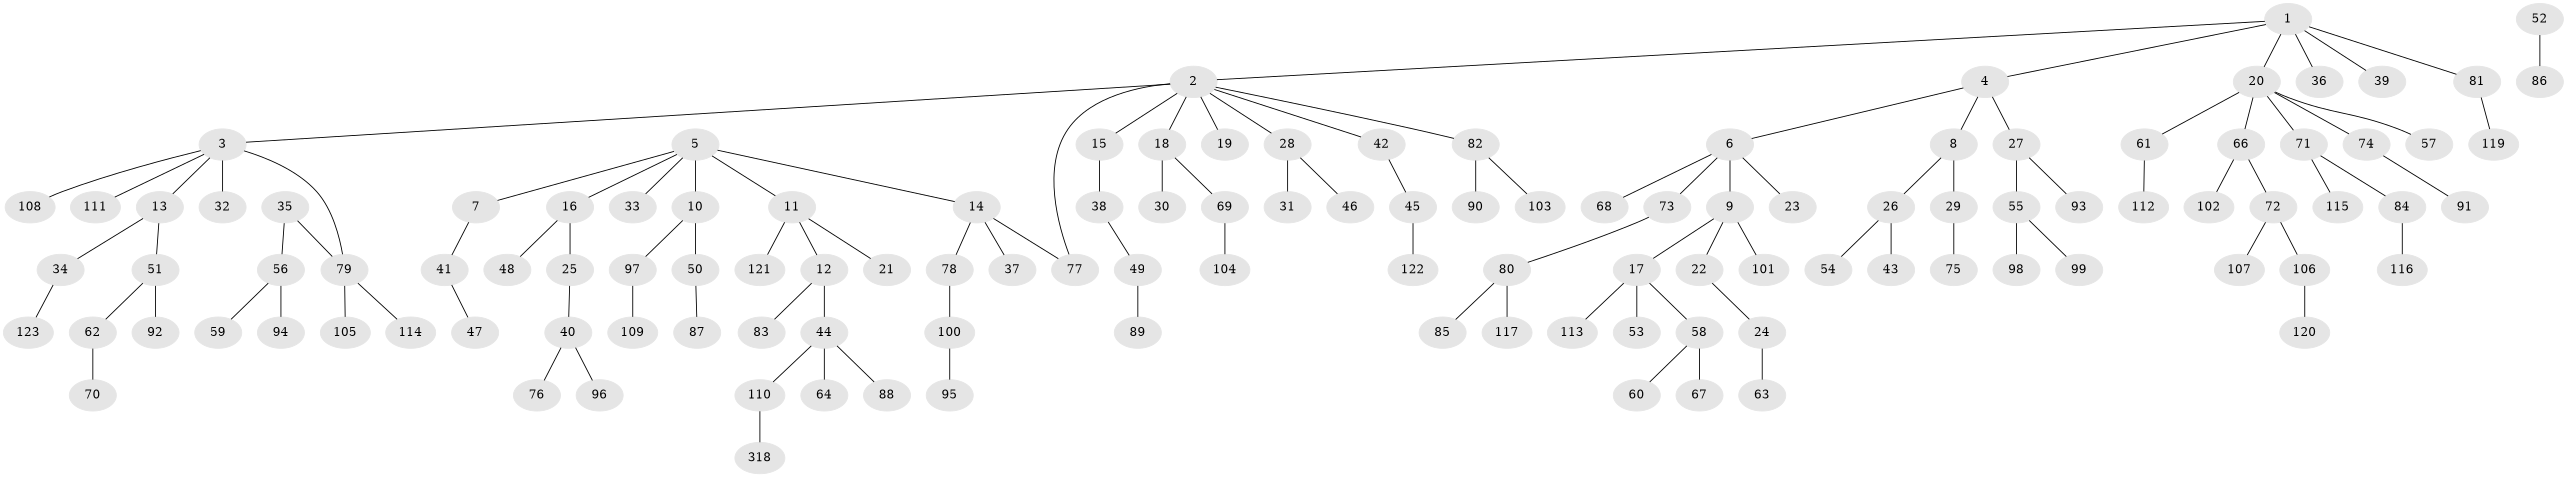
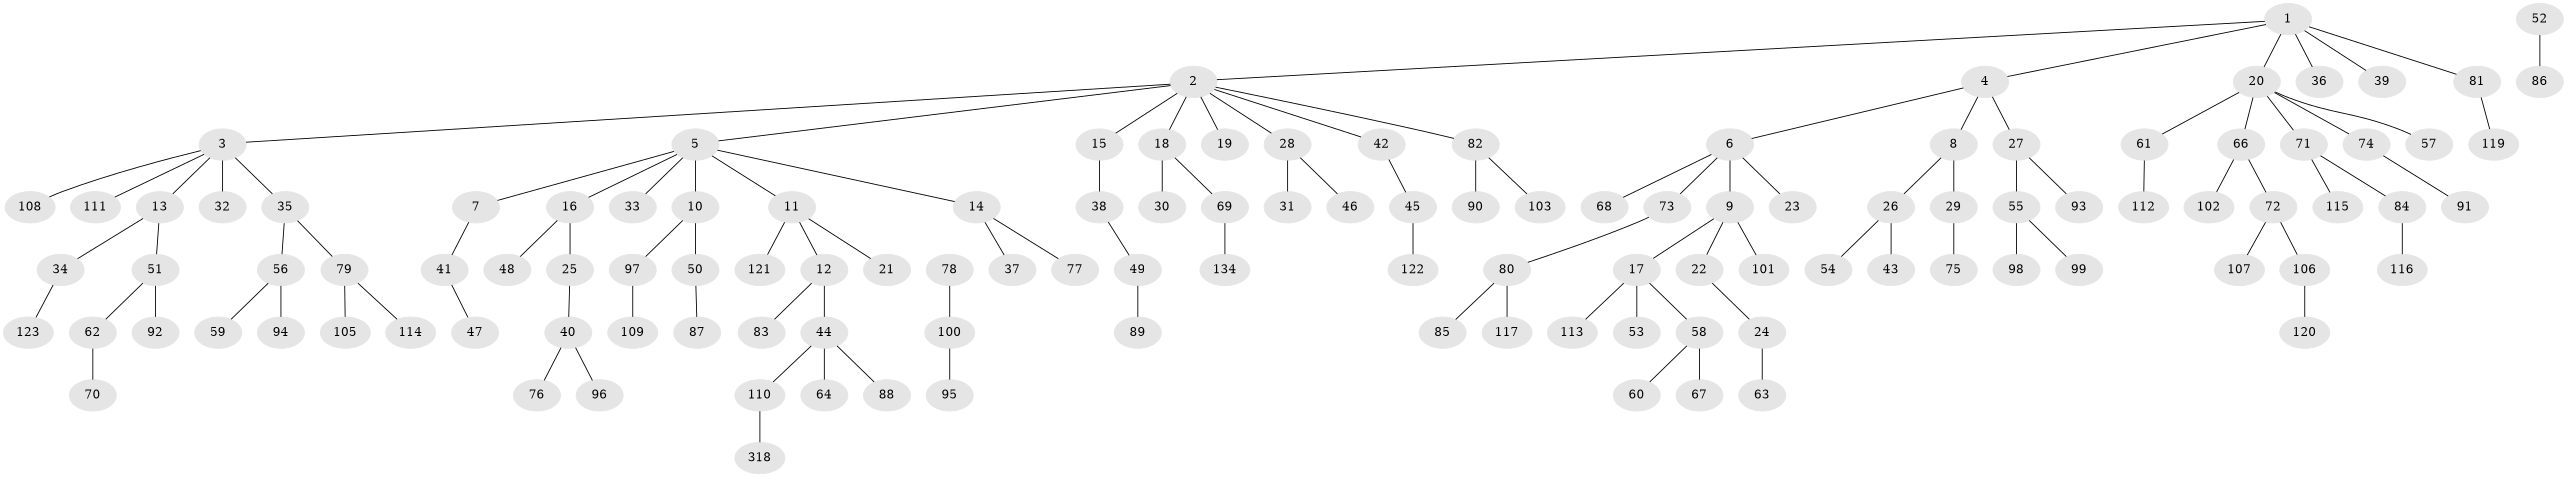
edge "2" -- "77": now "2" -- "5"
edge "3" -- "79": now "3" -- "35"
edge "14" -- "78": removed
node "104": label "104" -> "134"
